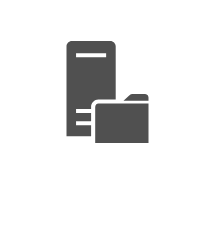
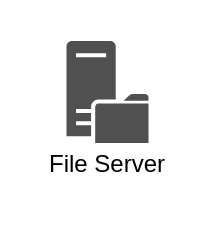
node "File Server": added
